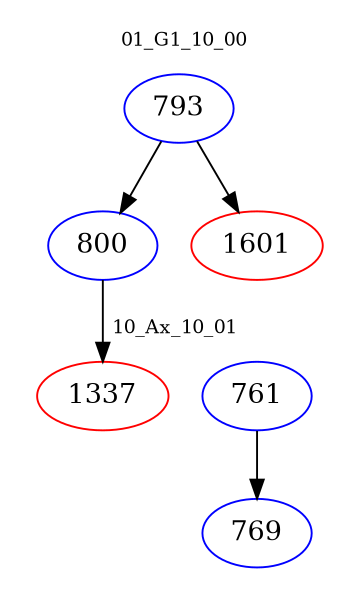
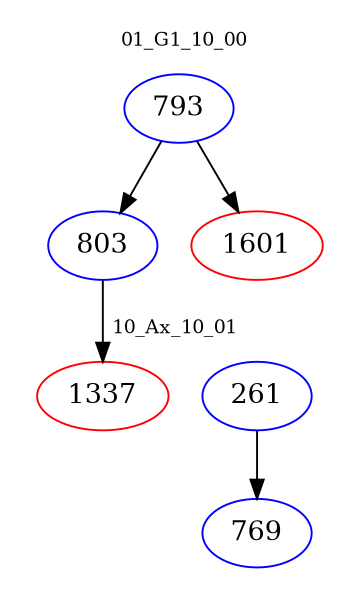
node "800": label "800" -> "803"
node "761": label "761" -> "261"
